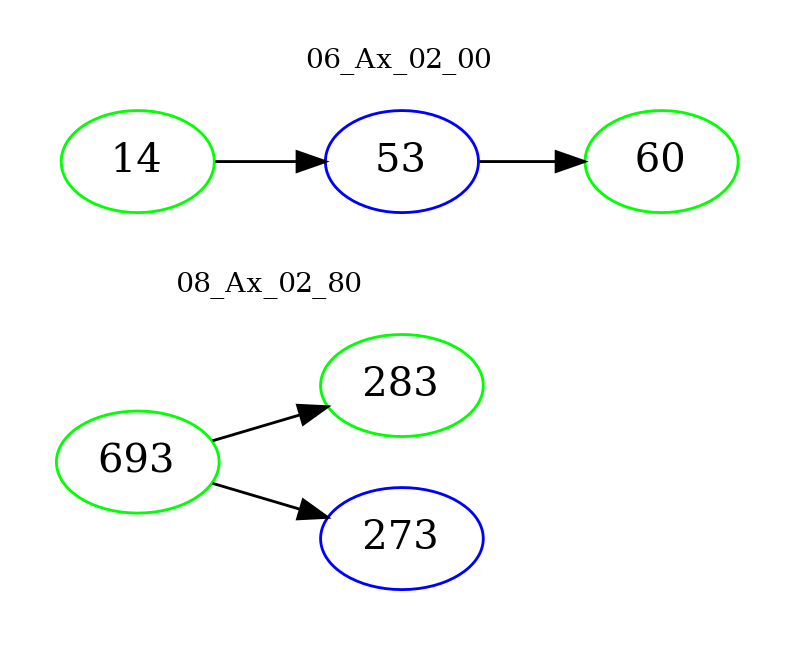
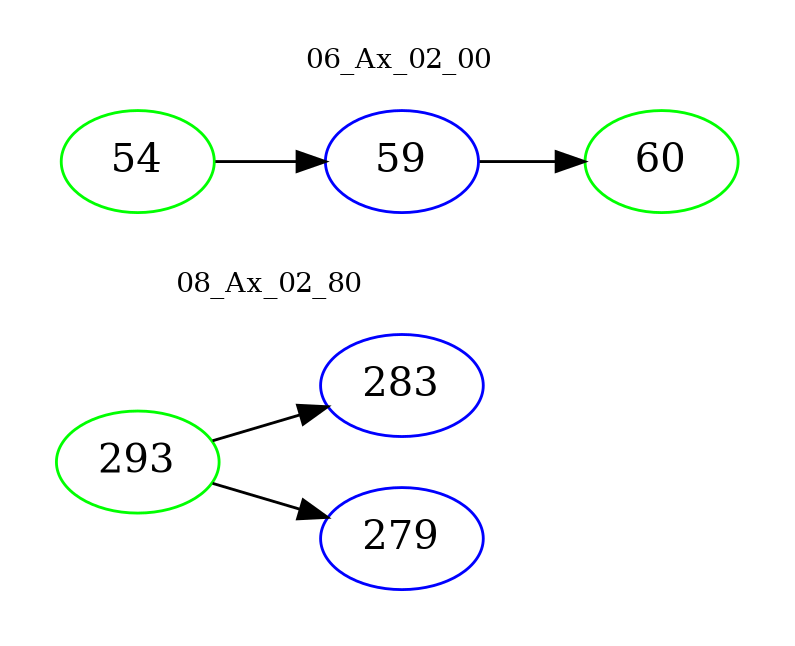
node "14": label "14" -> "54"
node "53": label "53" -> "59"
node "283": color green -> blue
node "693": label "693" -> "293"
node "273": label "273" -> "279"
